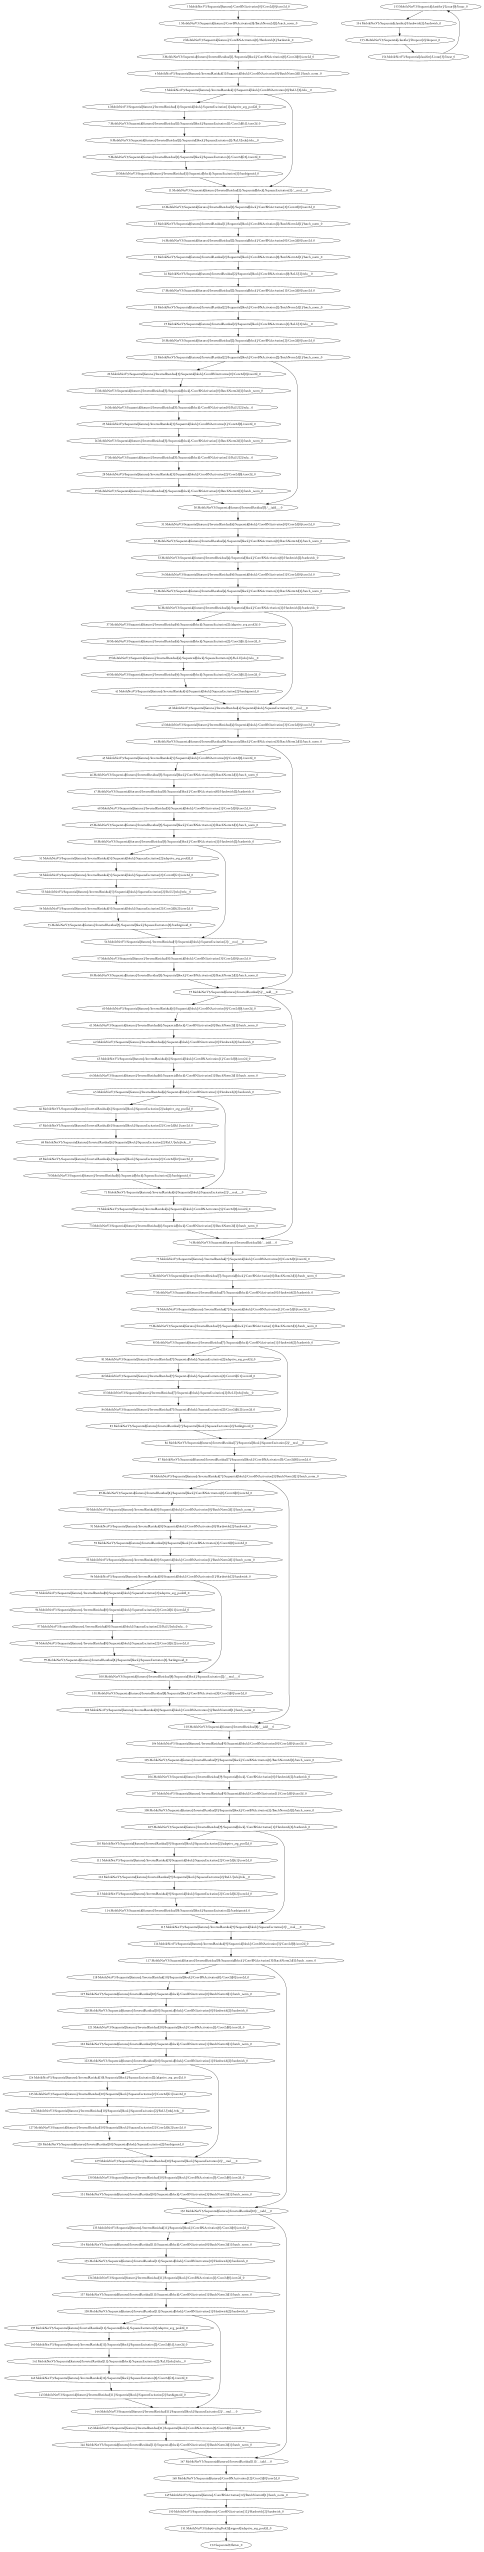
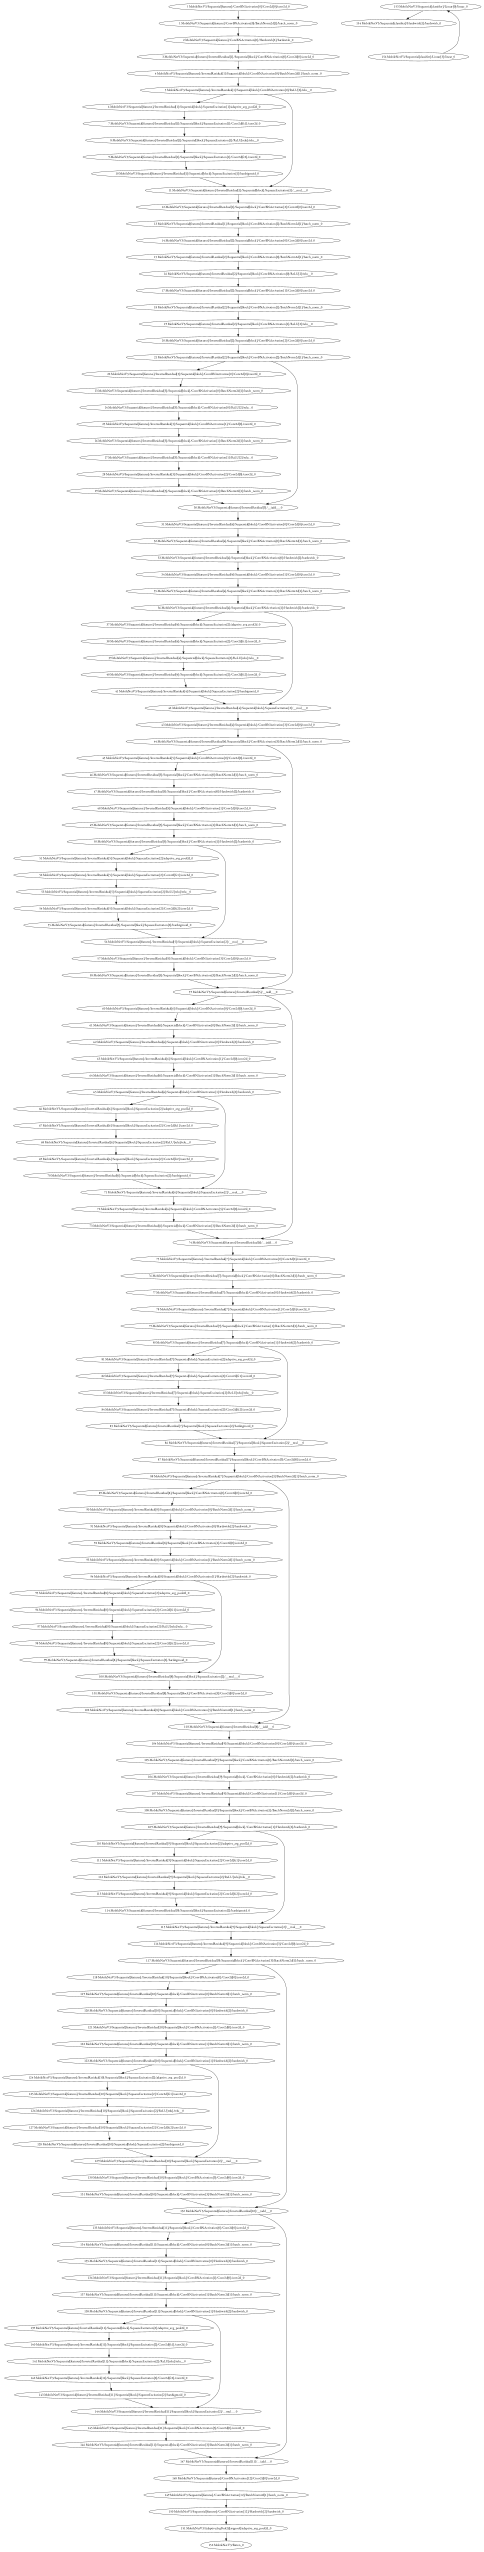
node "155 MobileNetV3/Sequential[classifier]/Dropout[2]/dropout_0": removed
node "152 Sequential3/flatten_0": label "152 Sequential3/flatten_0" -> "152 MobileNetV3/flatten_0"
